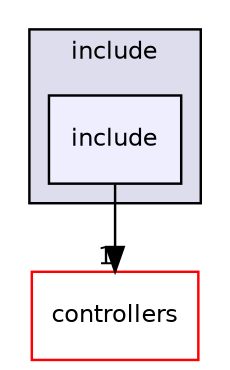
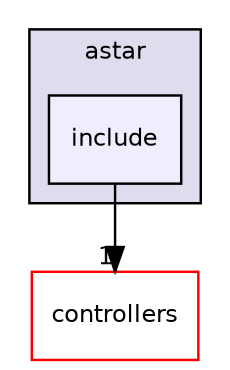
cluster "include": label "include" -> "astar"
